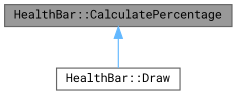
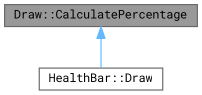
node "HealthBar::CalculatePercentage": label "HealthBar::CalculatePercentage" -> "Draw::CalculatePercentage"
